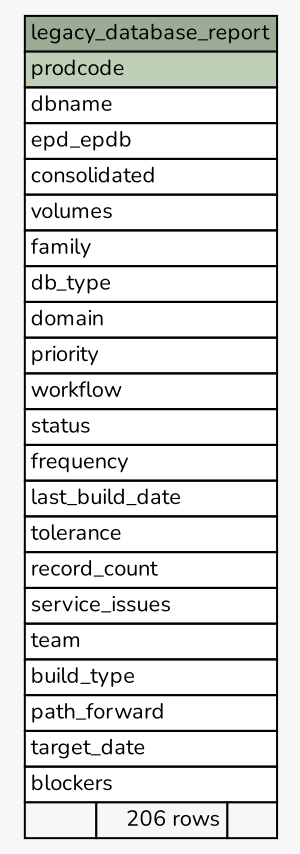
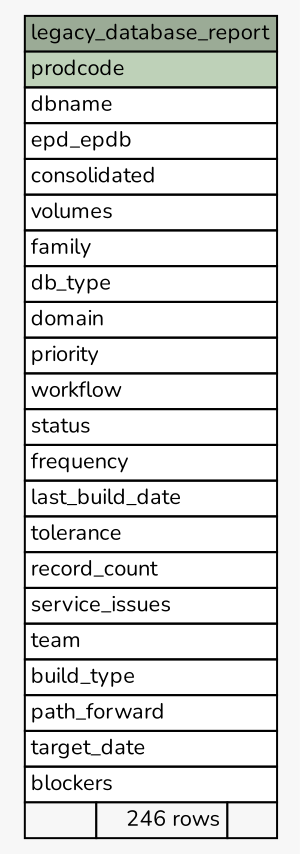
node "legacy_database_report": text "206 rows" -> "246 rows"
